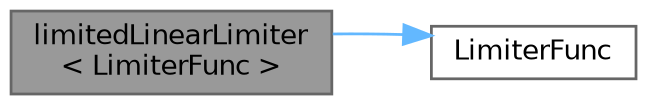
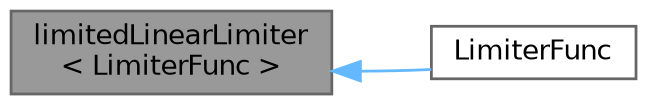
edge "limitedLinearLimiter < LimiterFunc >" -> "LimiterFunc": reversed
